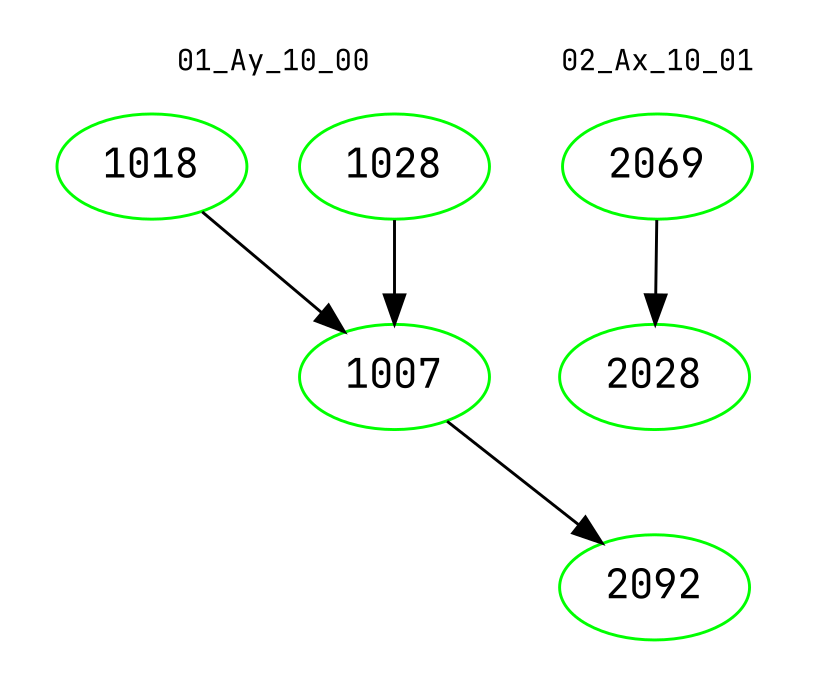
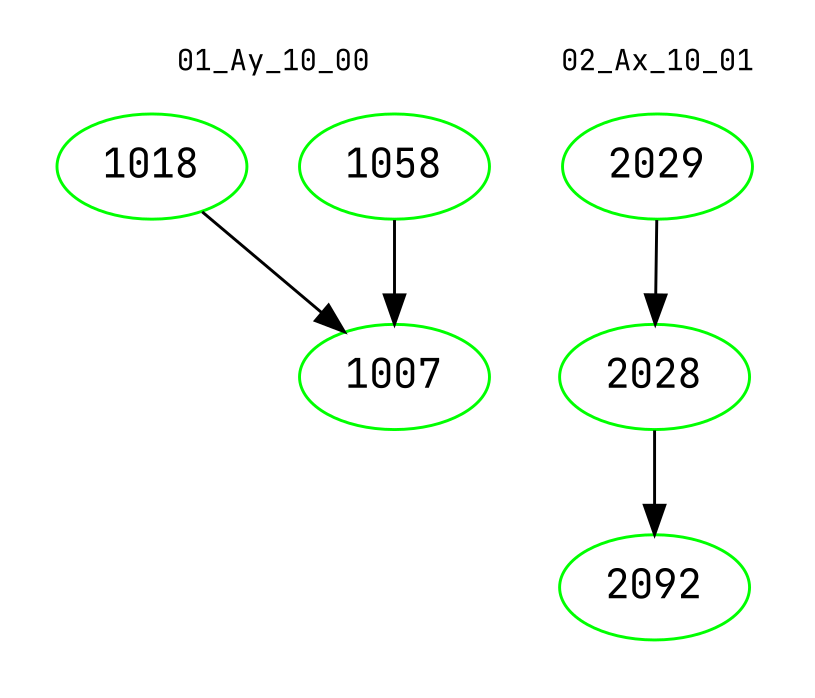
node "1028": label "1028" -> "1058"
node "2069": label "2069" -> "2029"
edge "1007" -> "2092": now "2028" -> "2092"
